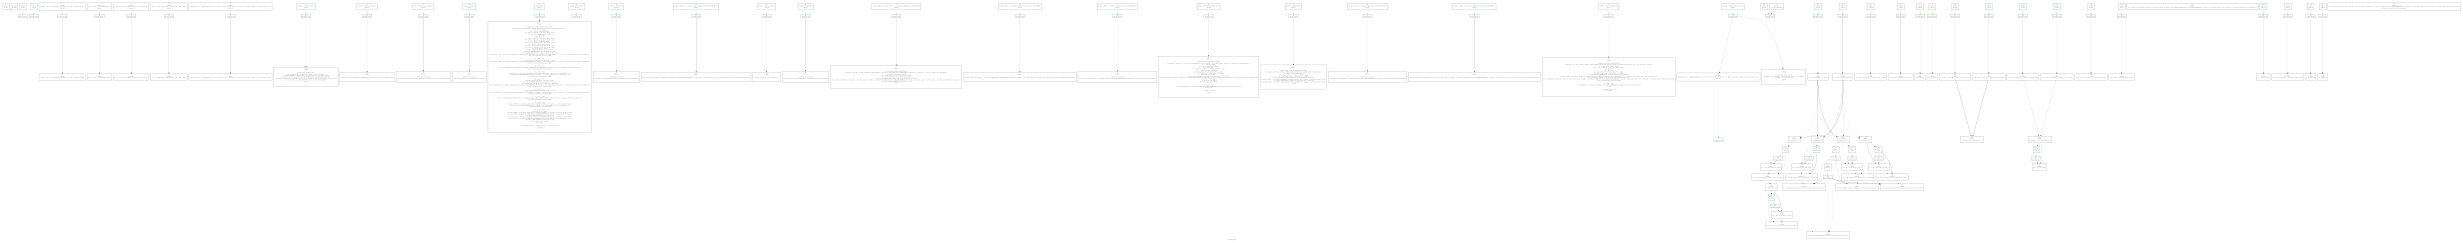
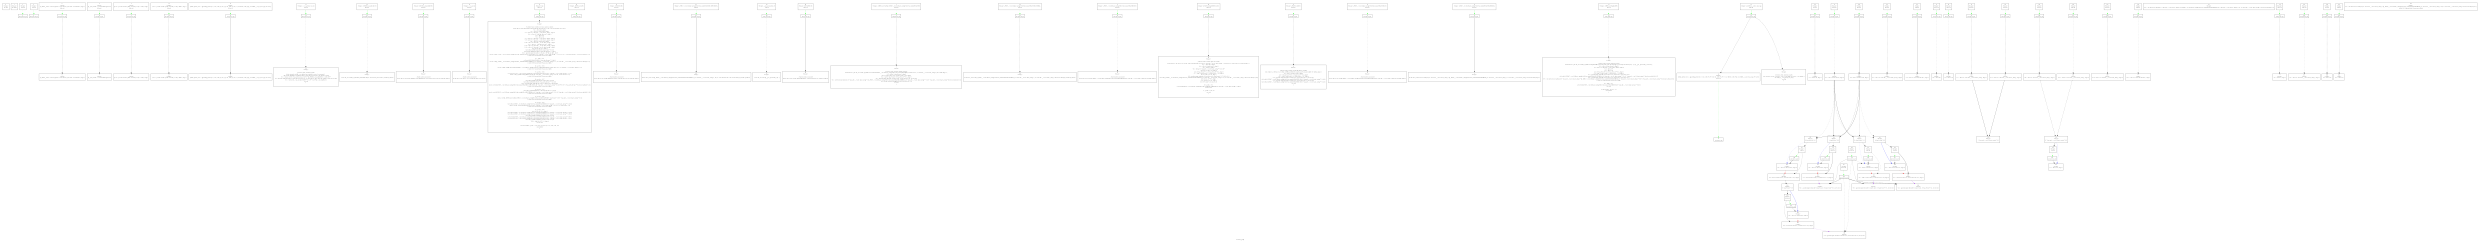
edge "82" -> "81": reversed
